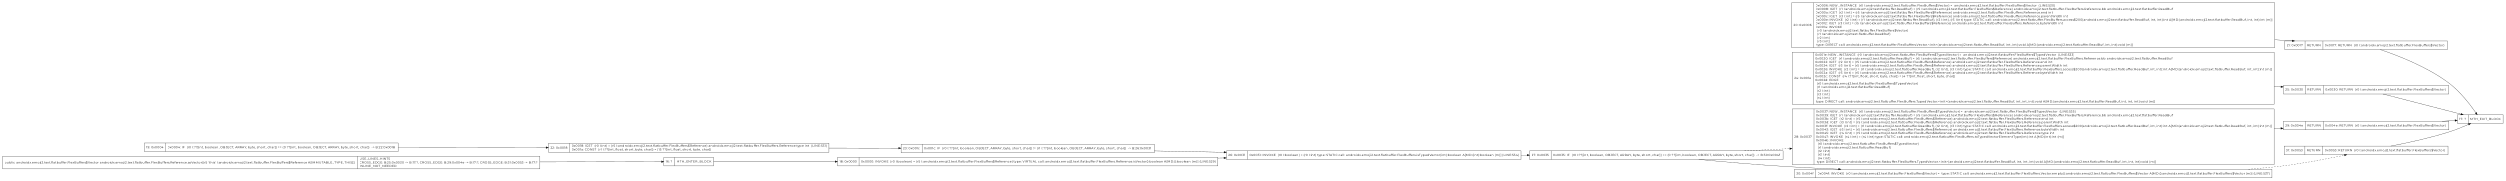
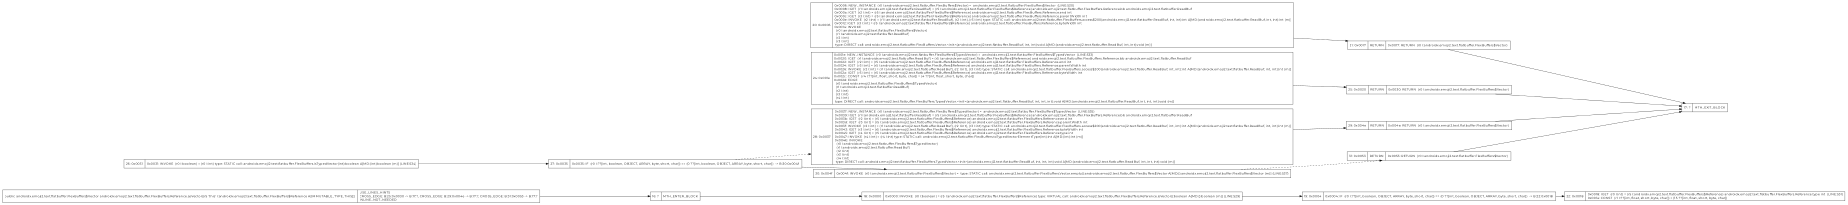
node "23: 0x001c": removed
edge "18: 0x0000" -> "26: 0x0031": now "18: 0x0000" -> "19: 0x0004"
